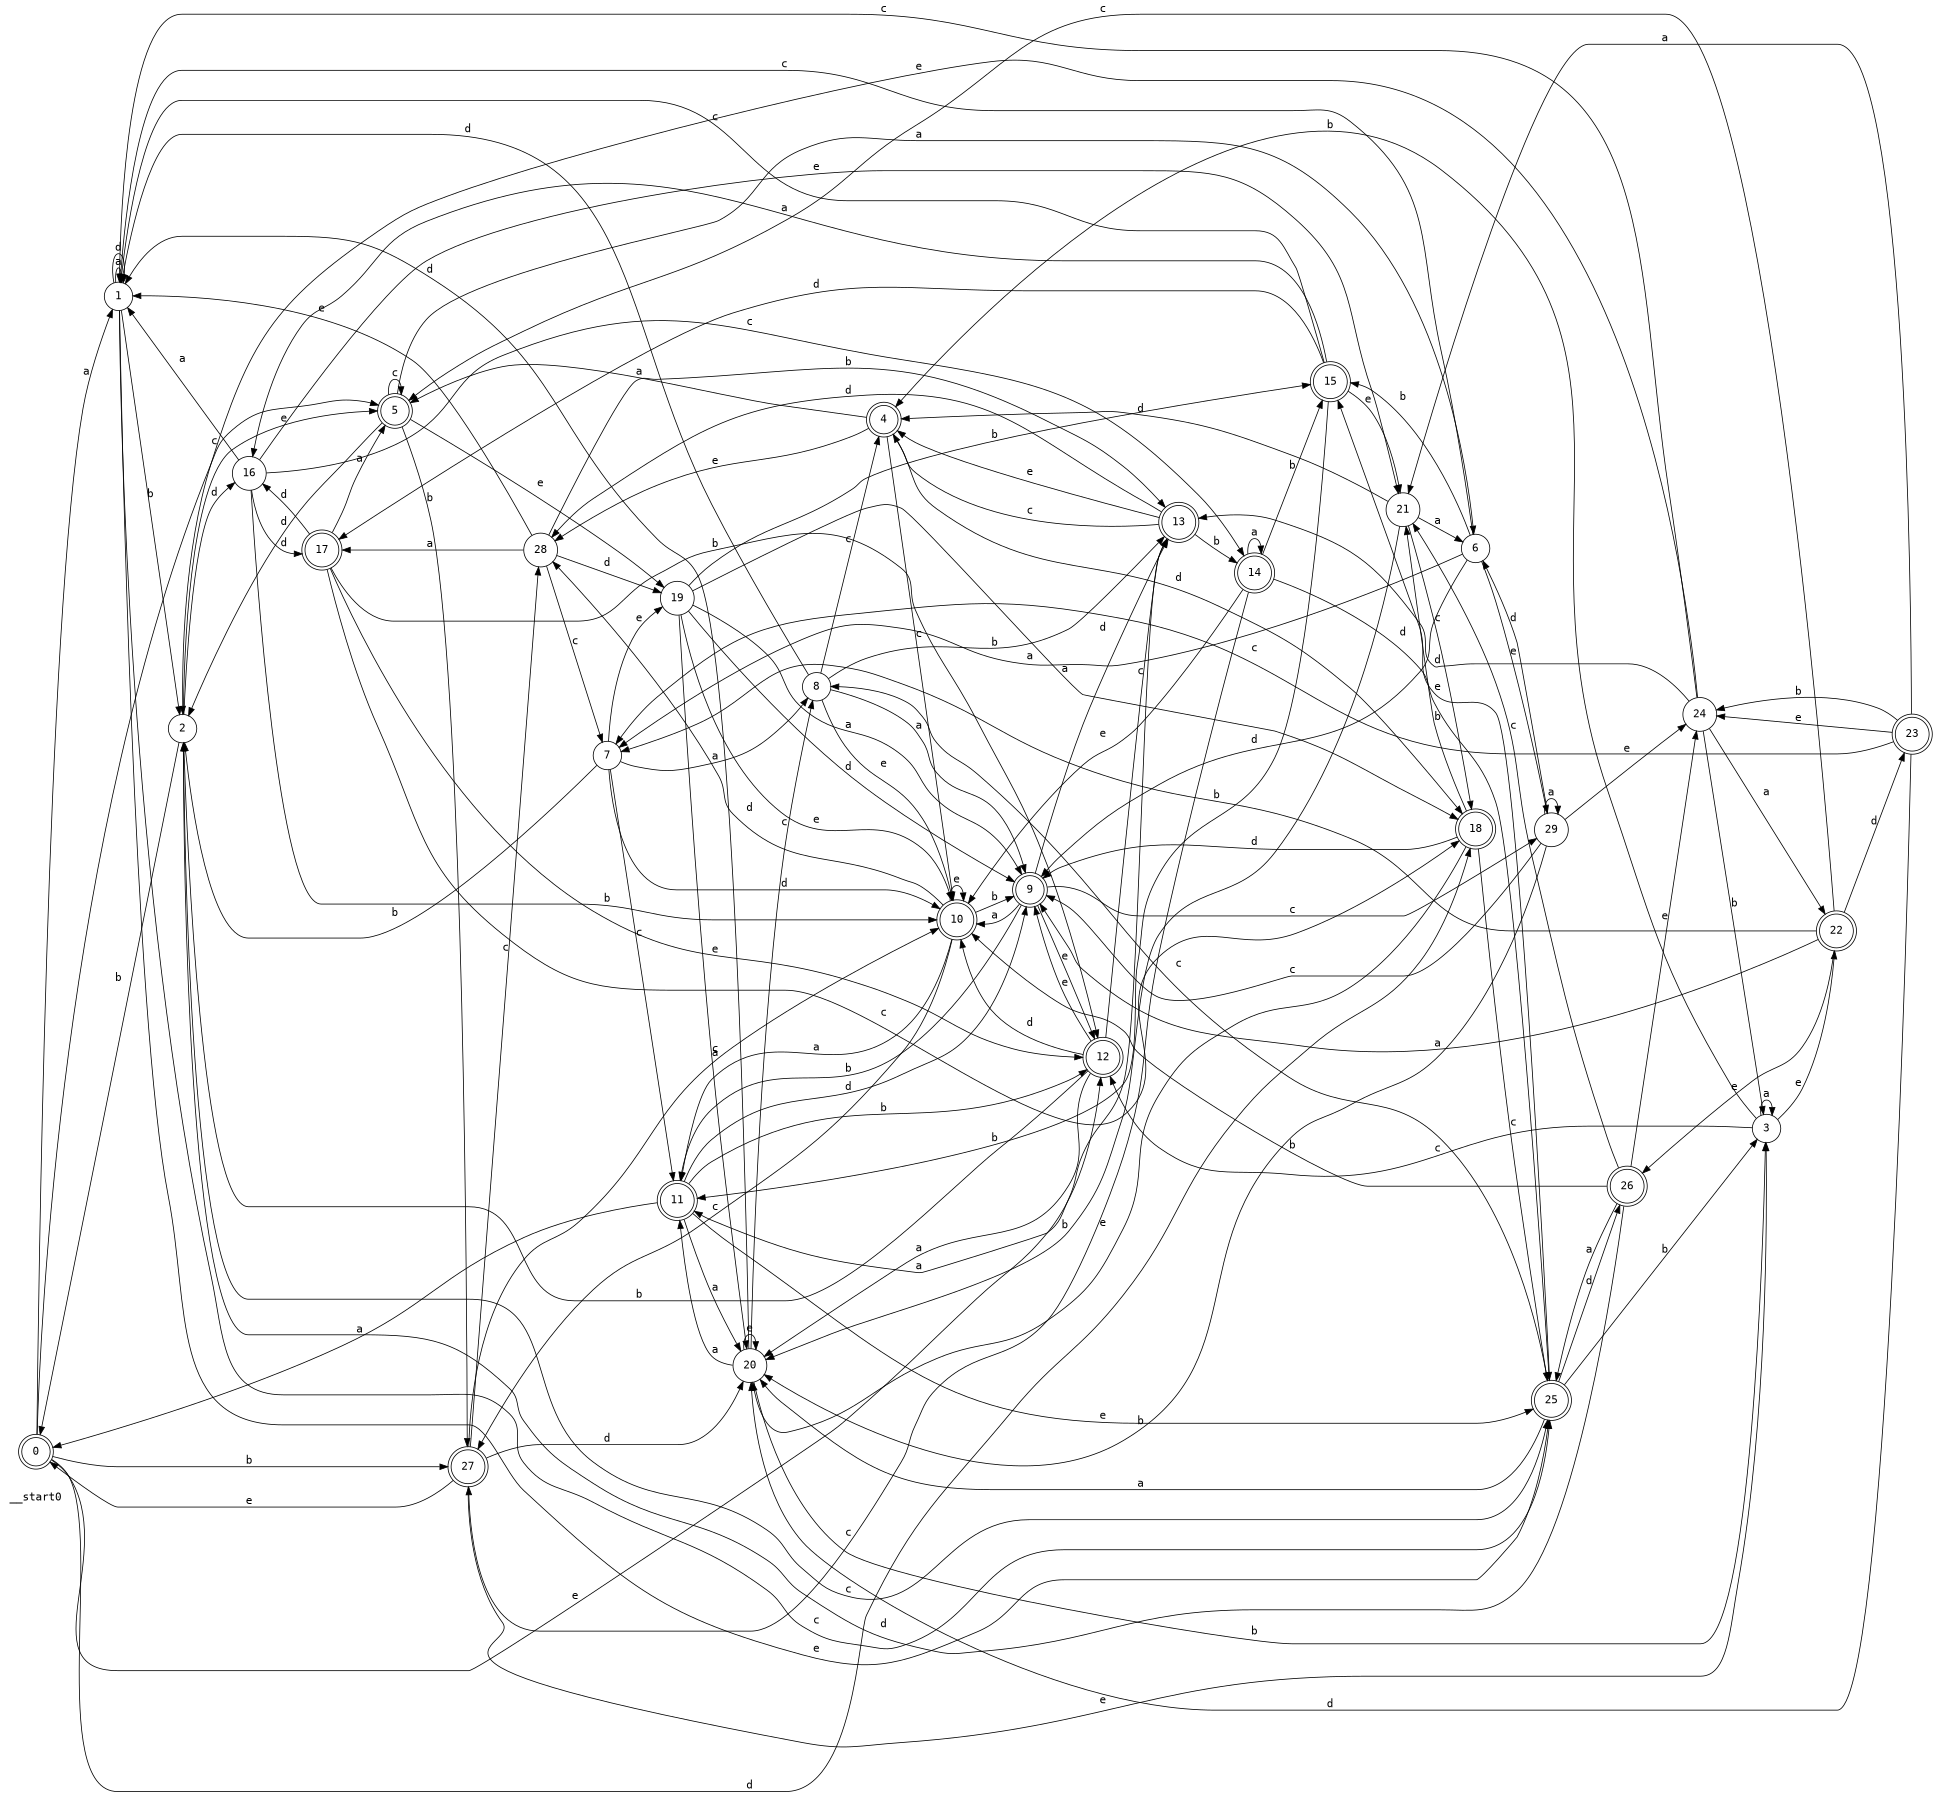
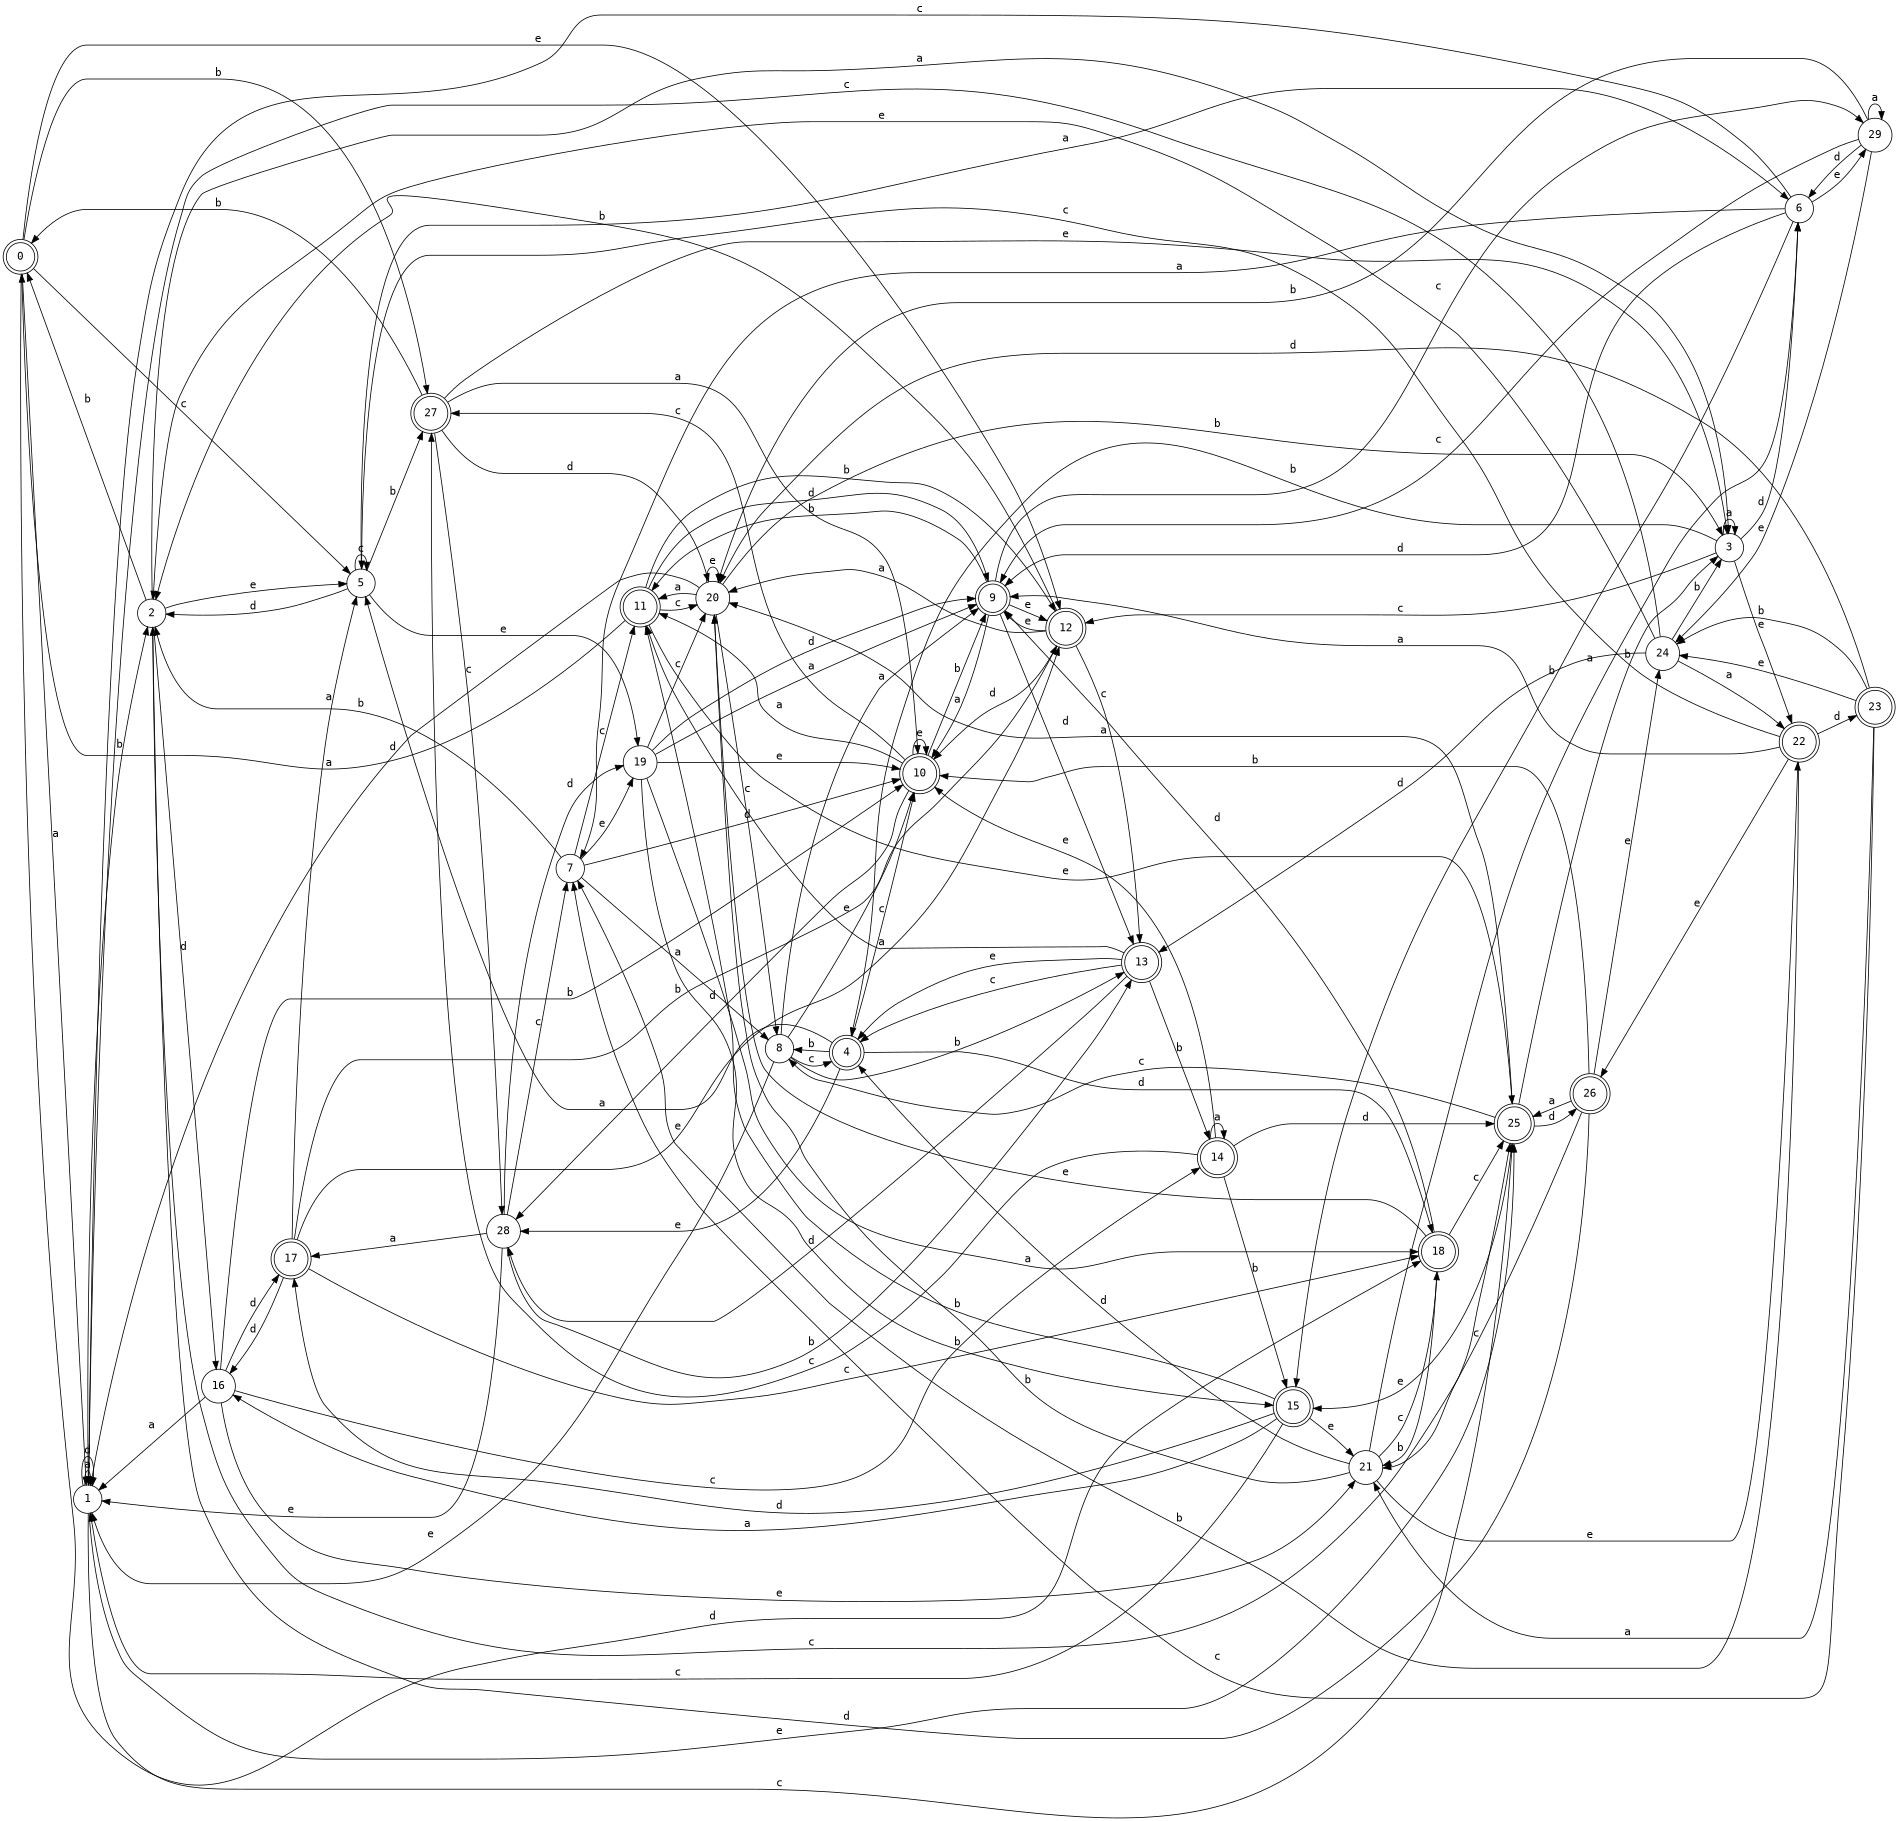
edge "2" -> "3": added, label "a"
edge "8" -> "1": label "d" -> "e"
node "5": shape doublecircle -> circle
edge "3" -> "6": added, label "d"
edge "4" -> "8": added, label "b"
edge "11" -> "20": label "a" -> "c"
edge "21" -> "22": added, label "e"
node "__start0": removed
edge "27" -> "0": label "e" -> "b"
